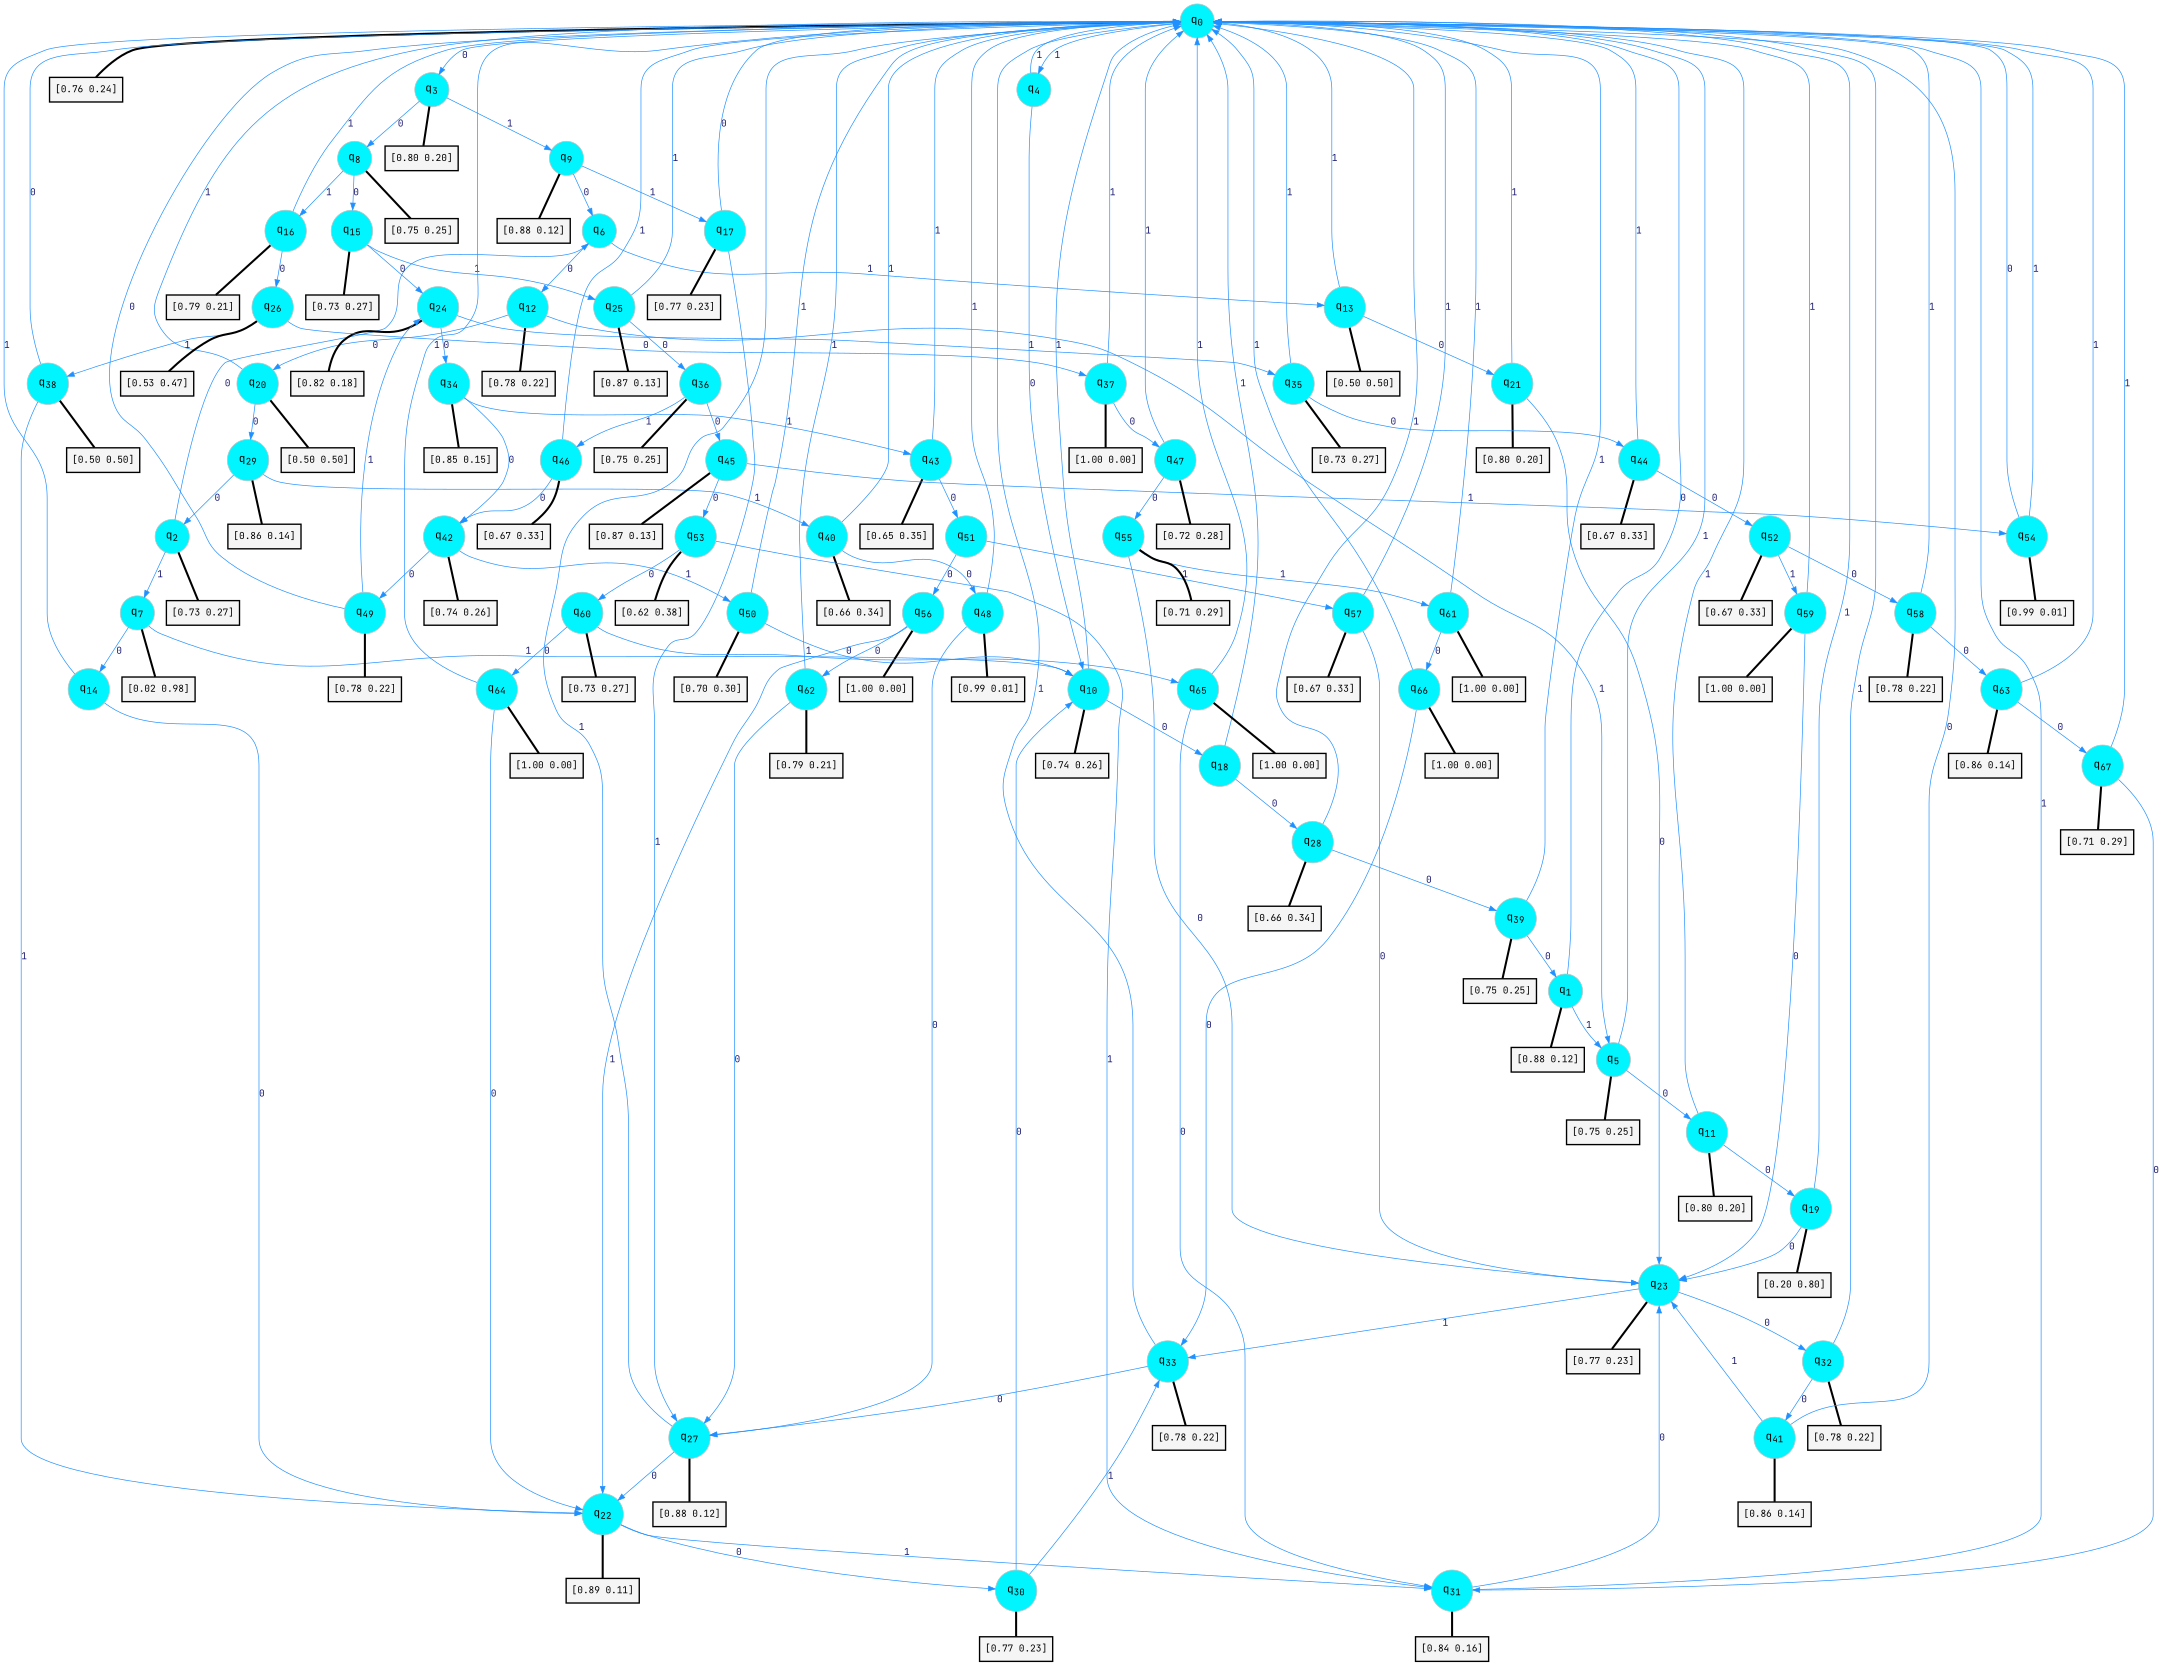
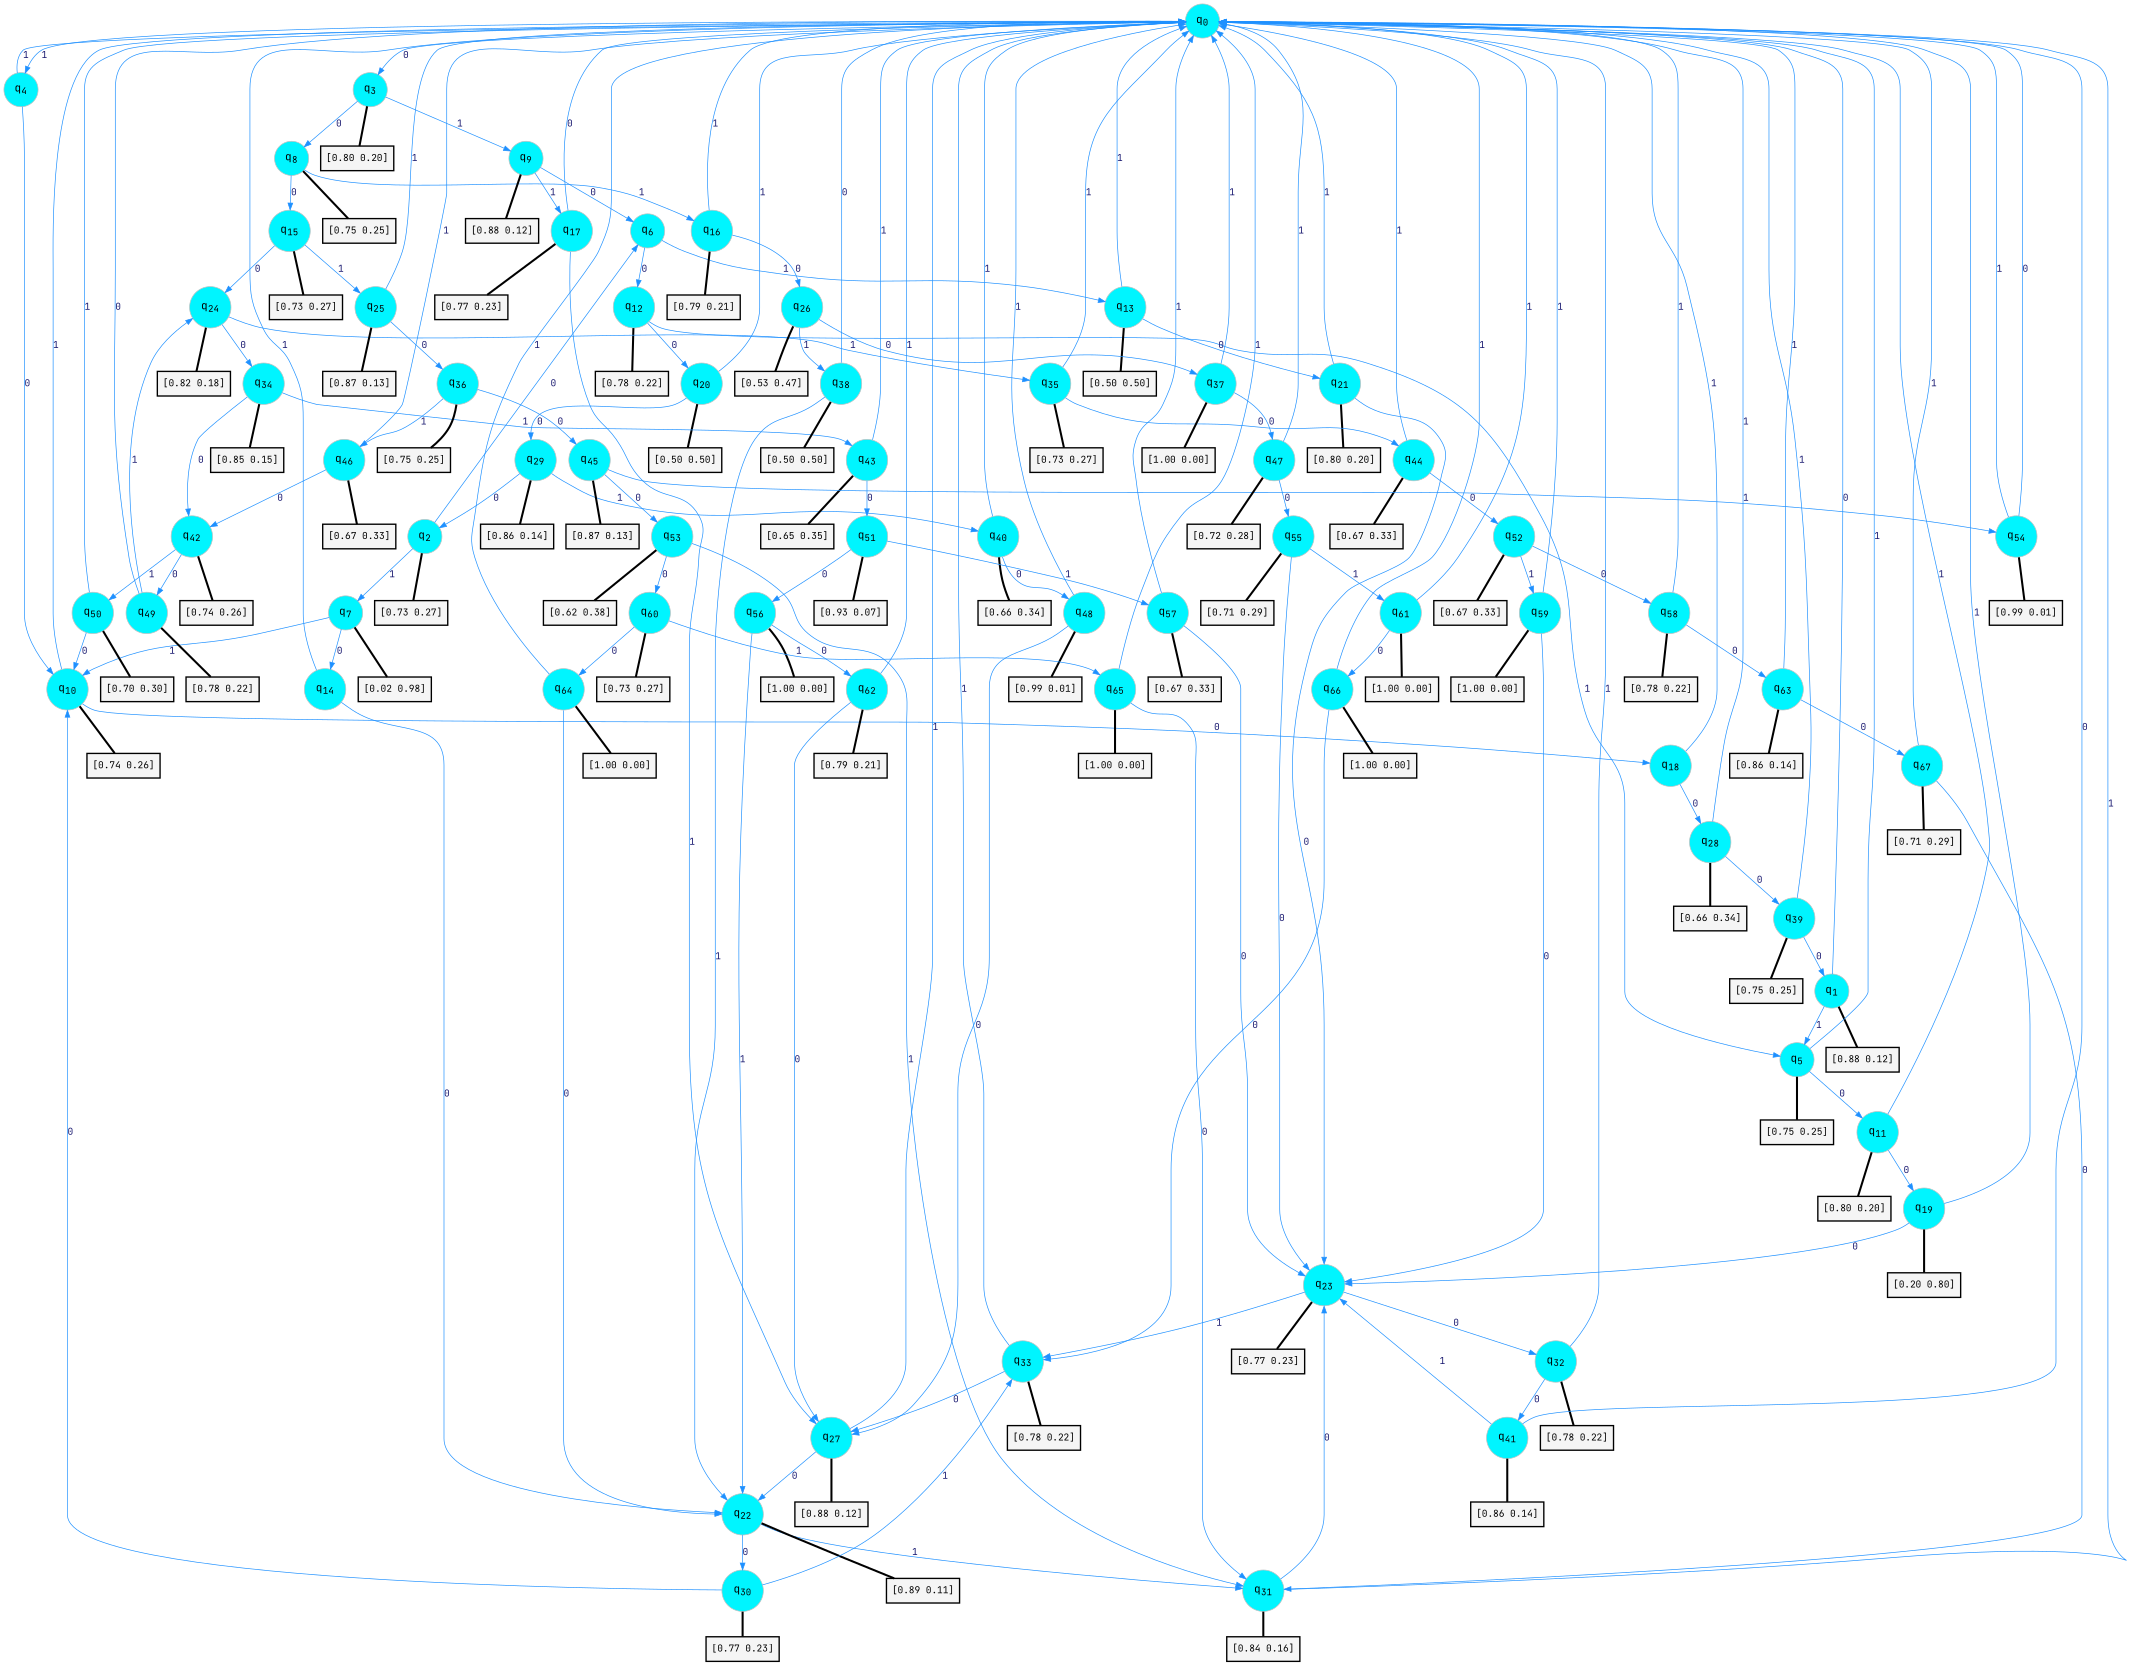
node "[0.76 0.24]": removed
node "[0.93 0.07]": added
